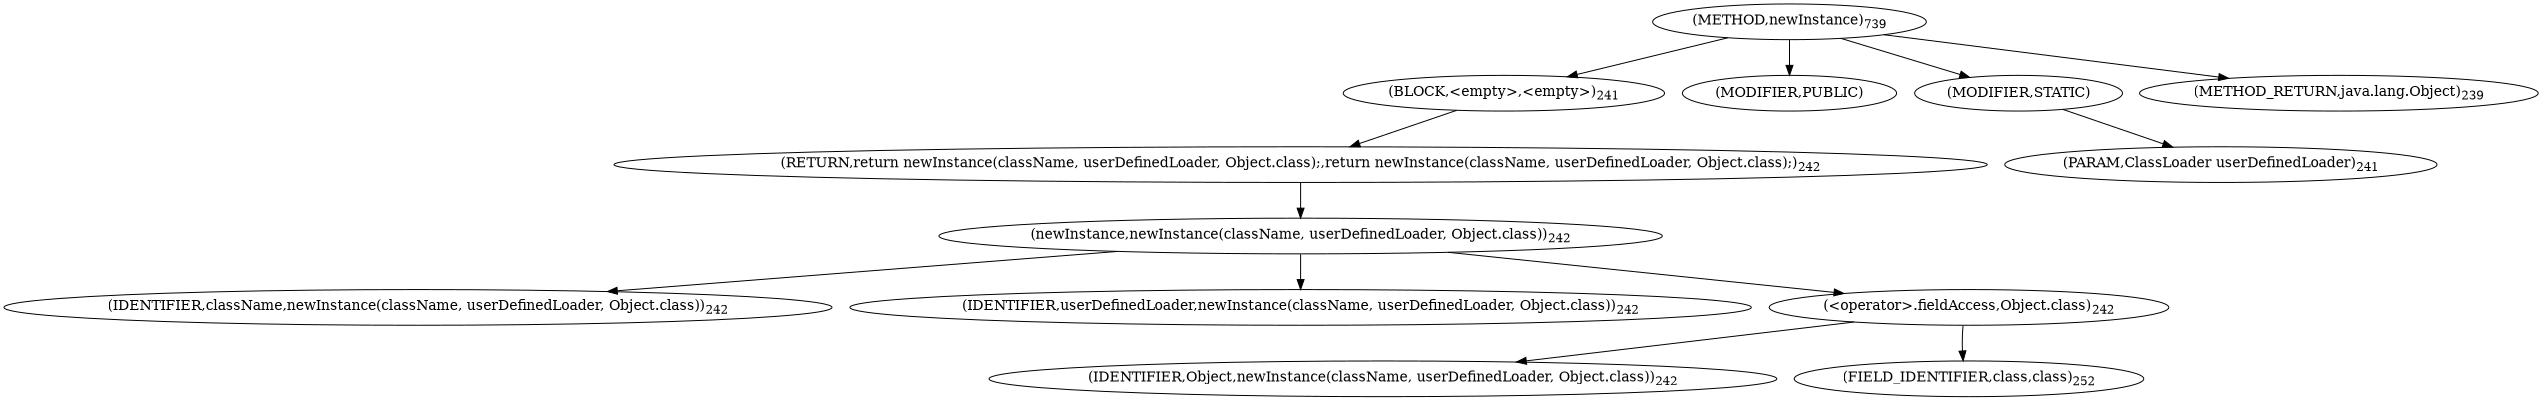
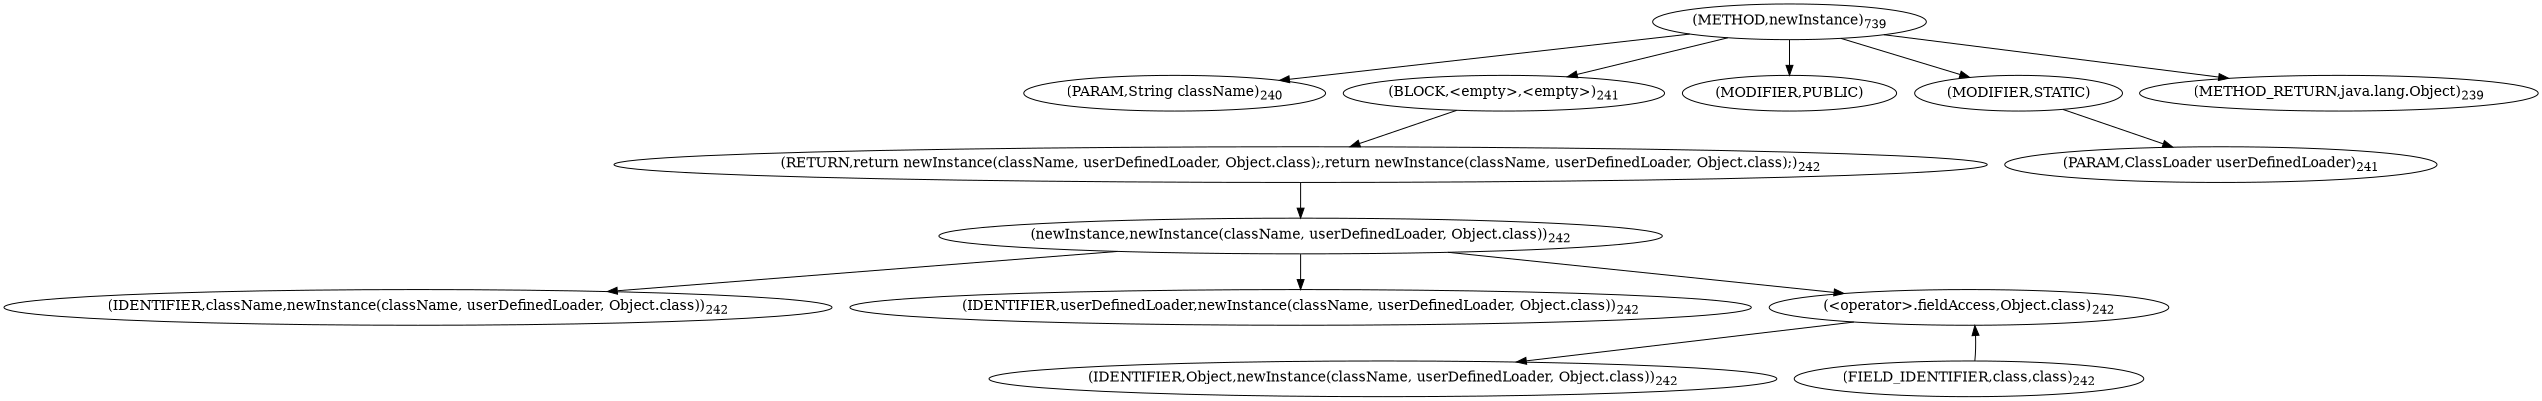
node "(PARAM,String className)": added
edge "(<operator>.fieldAccess,Object.class)" -> "(FIELD_IDENTIFIER,class,class)": reversed
node "(FIELD_IDENTIFIER,class,class)": text "252" -> "242"
